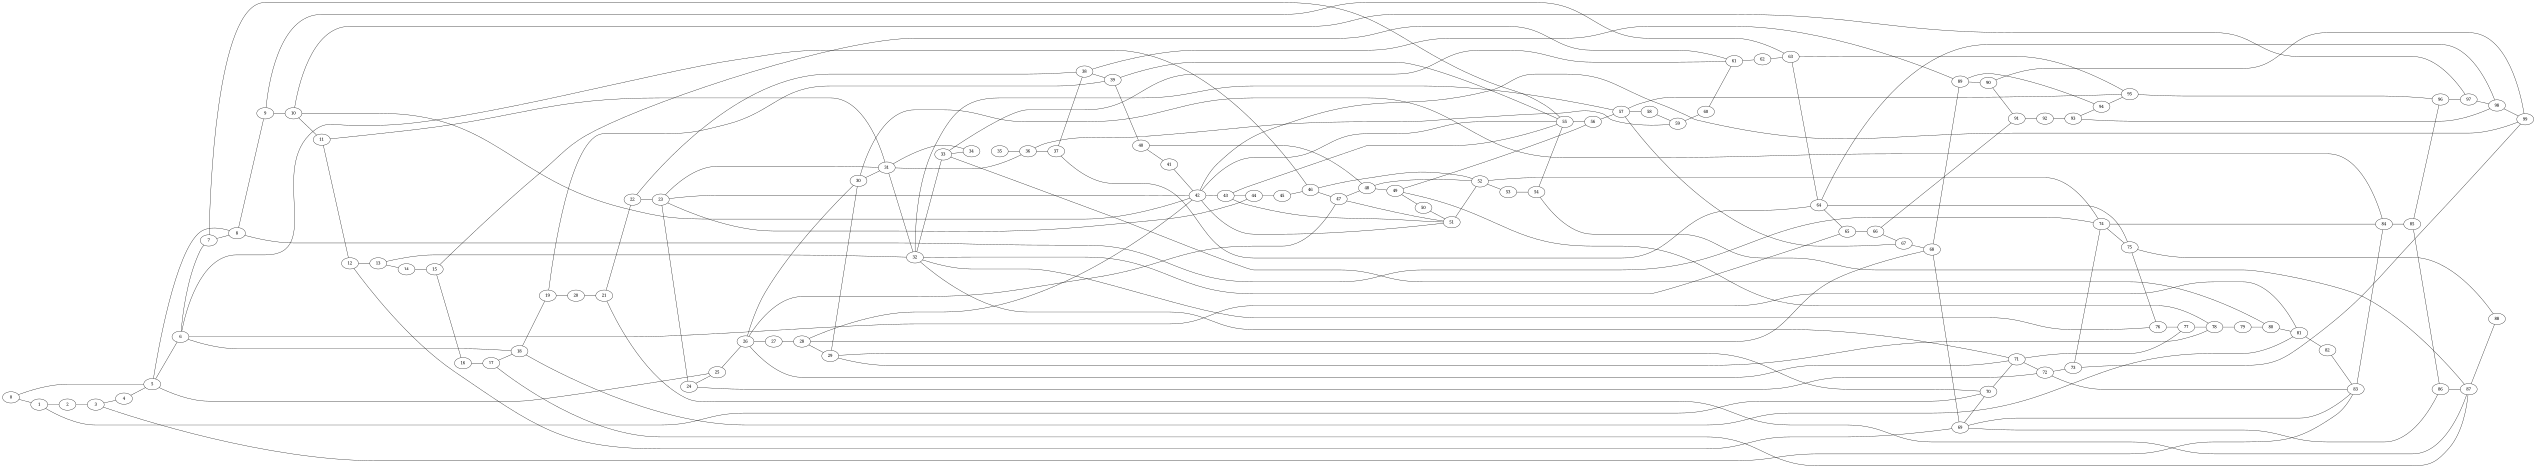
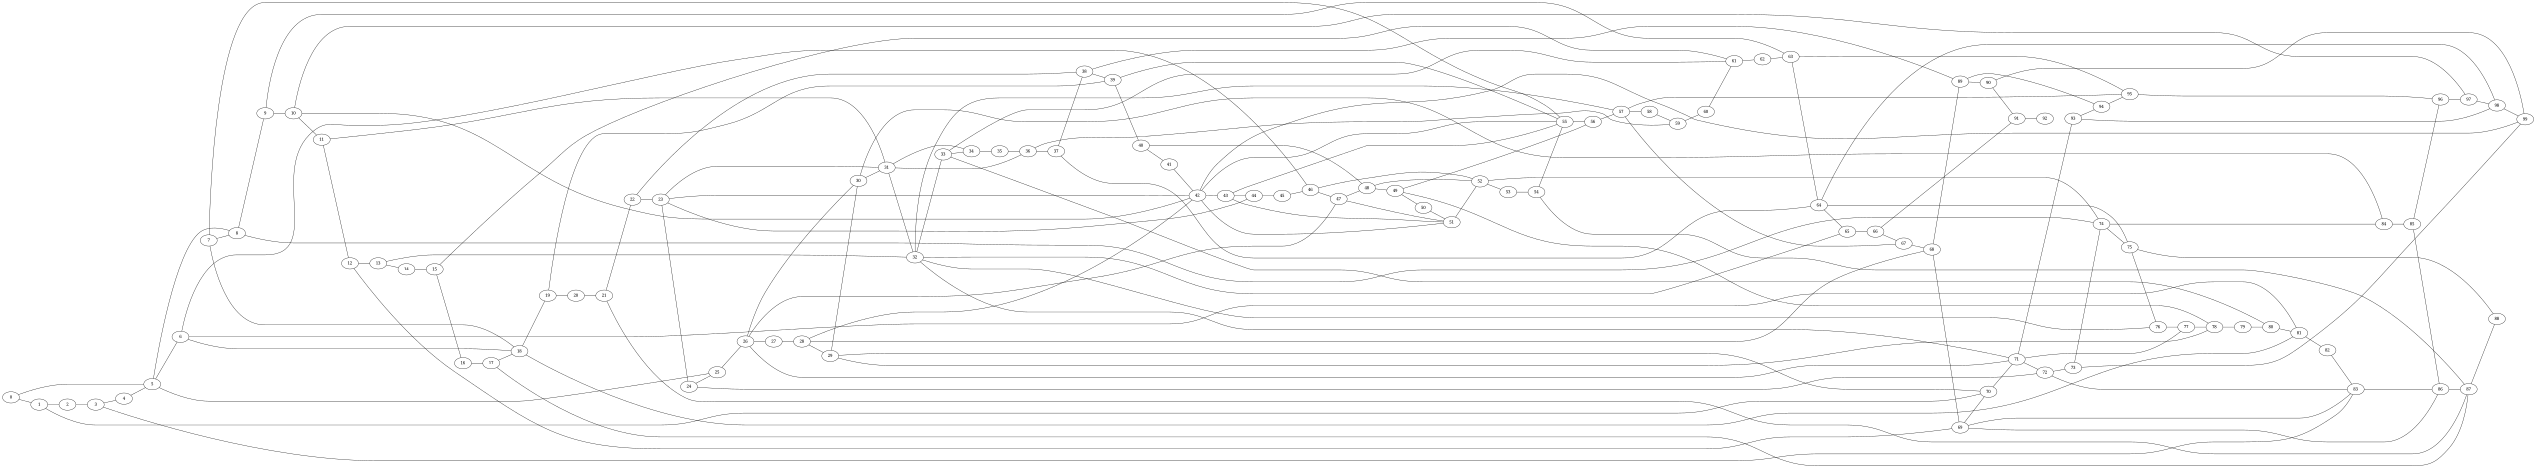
edge "92" -- "93": now "71" -- "93"
edge "34" -- "35": added
edge "7" -- "6": now "7" -- "18"
edge "84" -- "83": now "86" -- "83"
